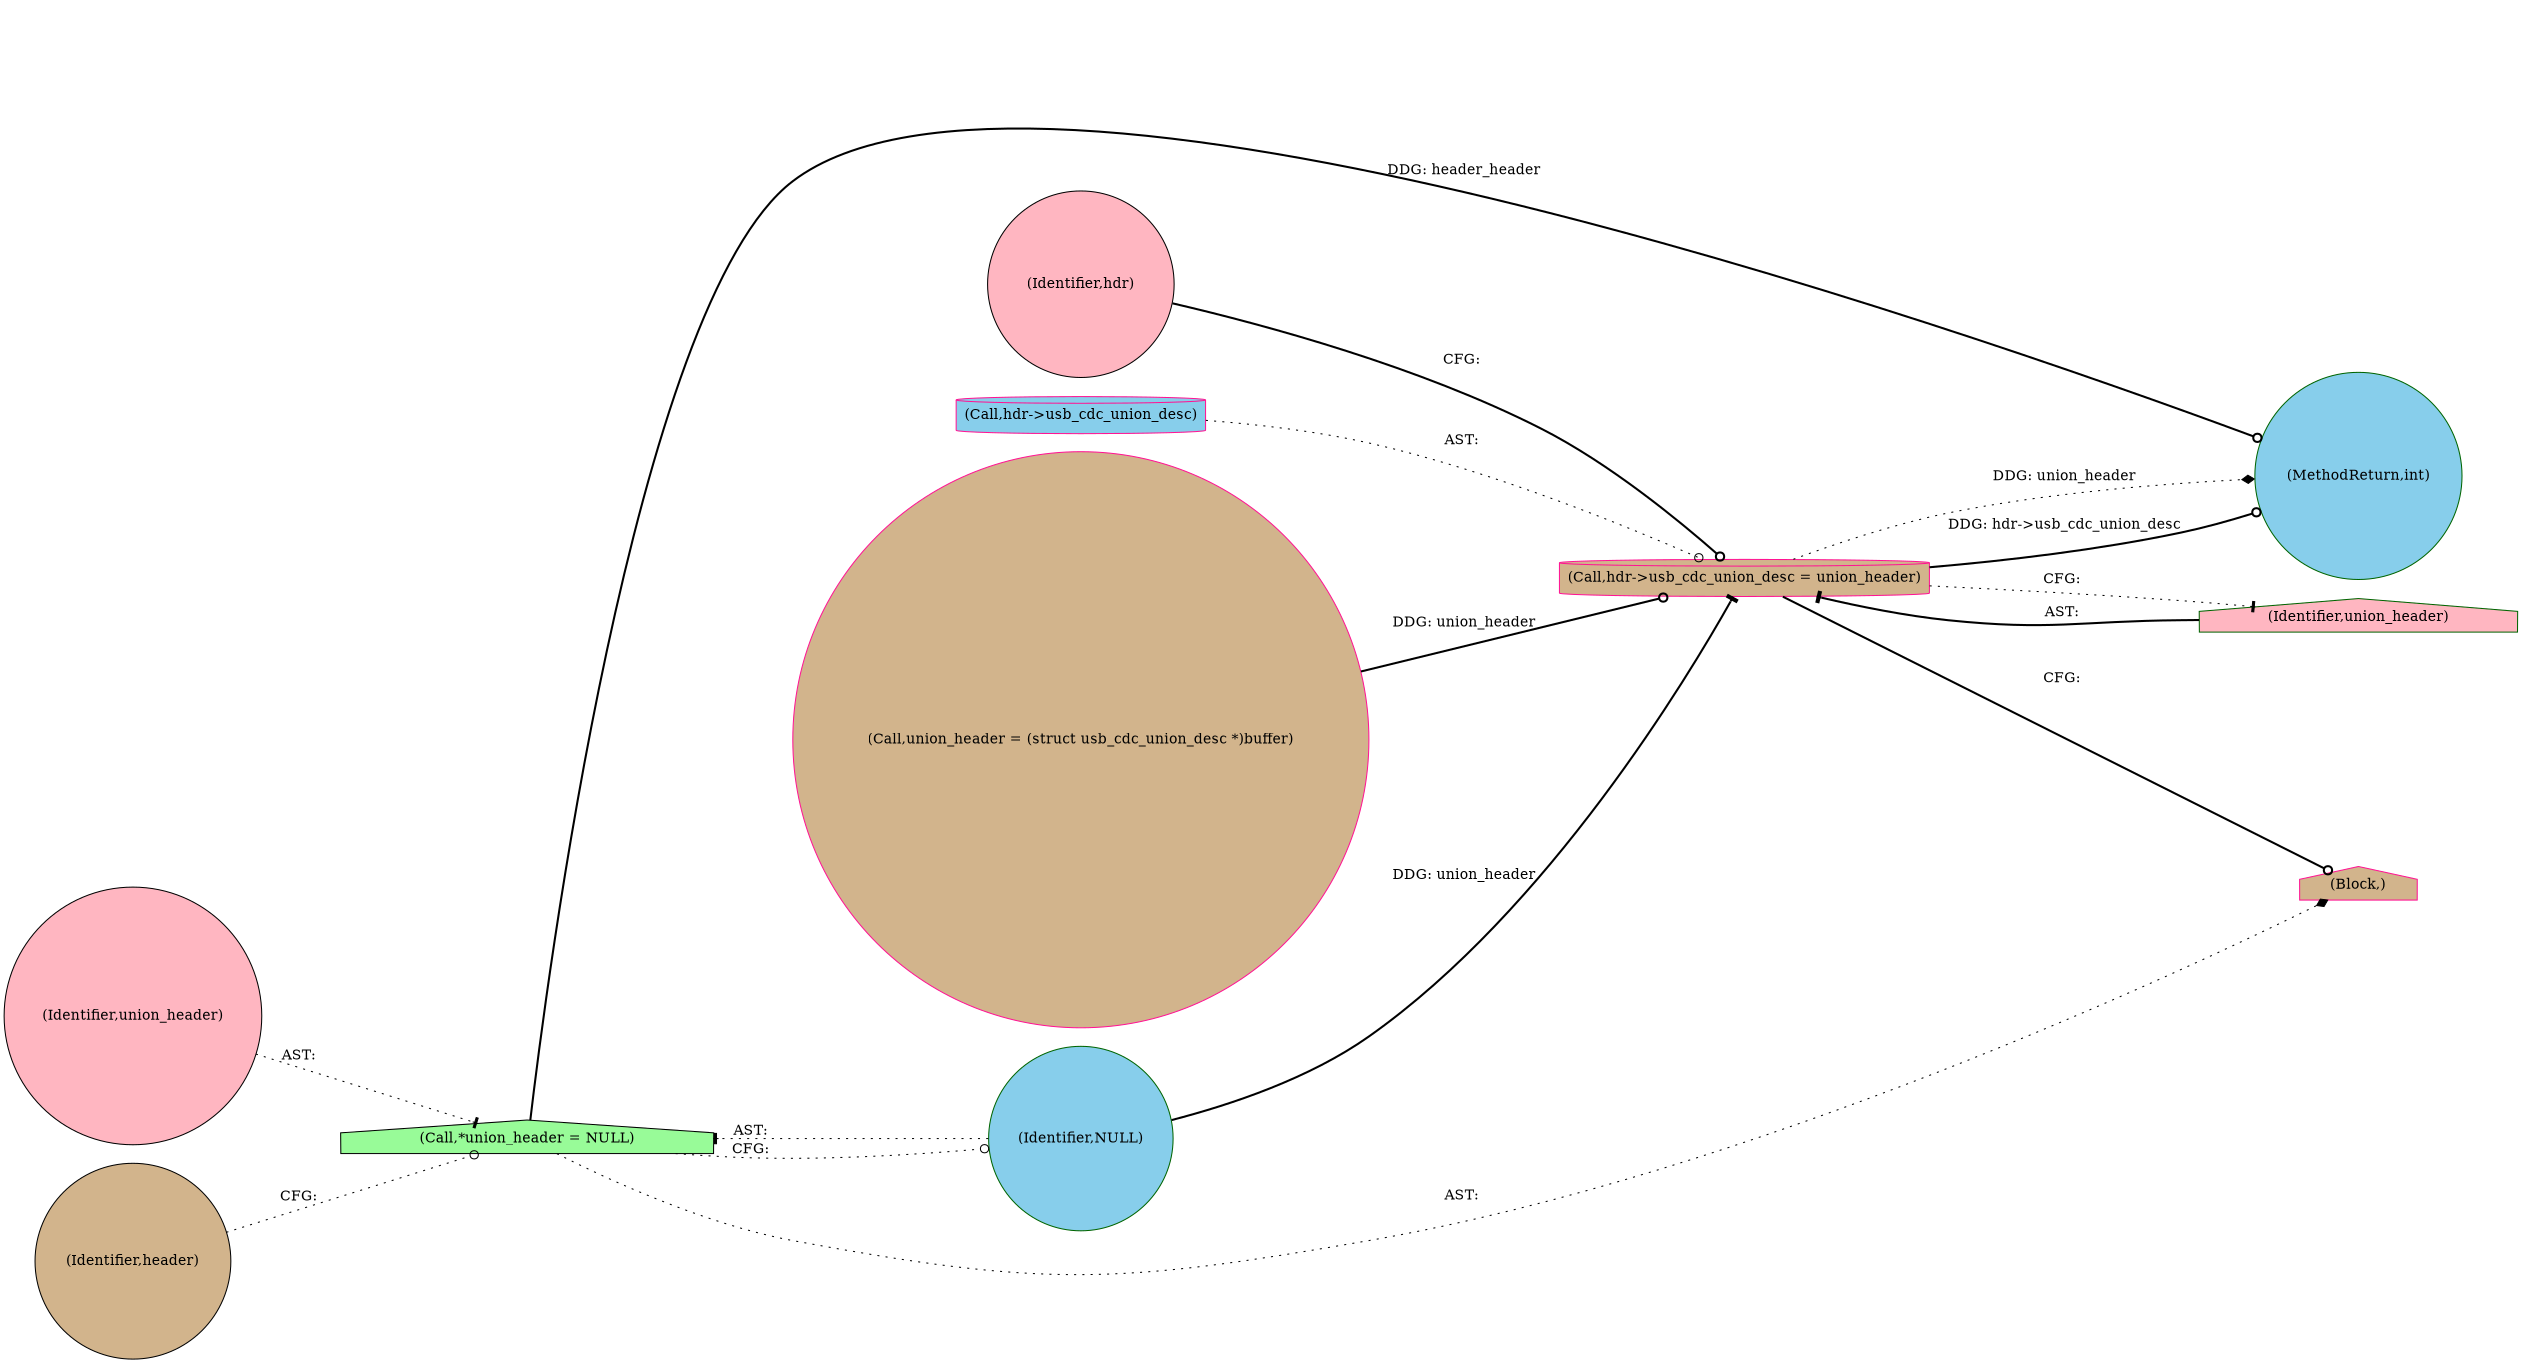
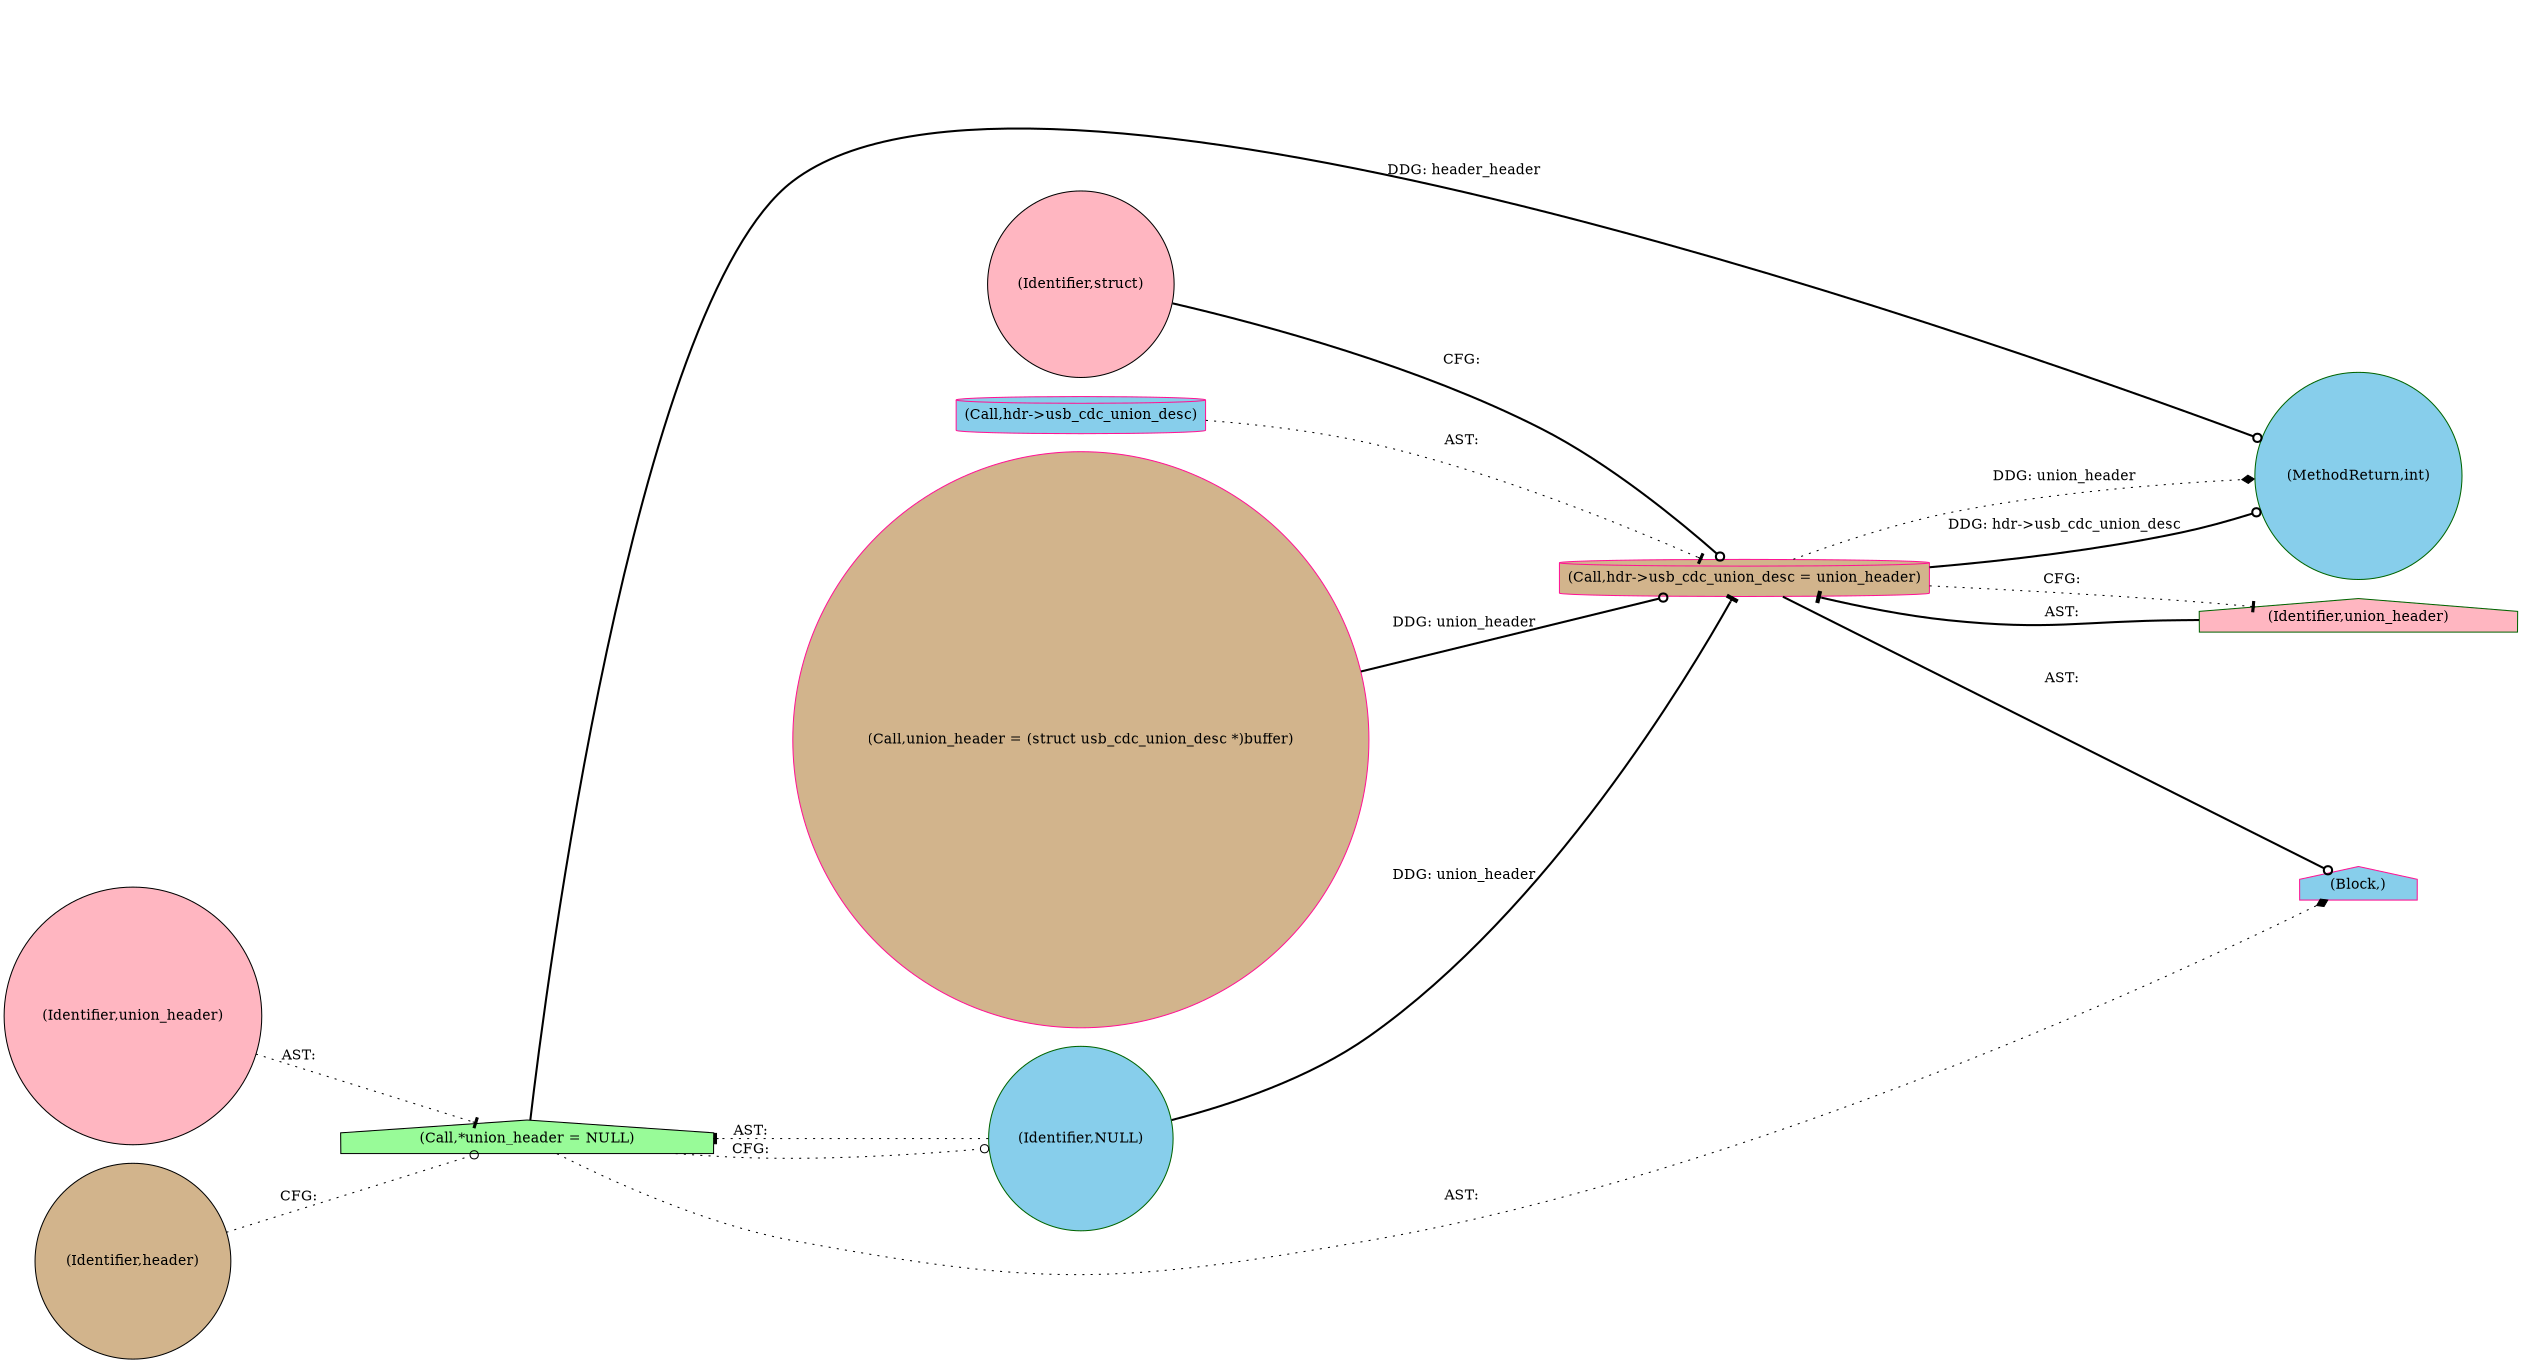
node "(Identifier,hdr)": label "(Identifier,hdr)" -> "(Identifier,struct)"
edge "(Call,hdr->usb_cdc_union_desc)" -> "(Call,hdr->usb_cdc_union_desc = union_header)": arrowhead odot -> tee
edge "(Call,hdr->usb_cdc_union_desc = union_header)" -> "(Block,)": label "CFG: " -> "AST: "
node "(Block,)": fillcolor tan -> skyblue
